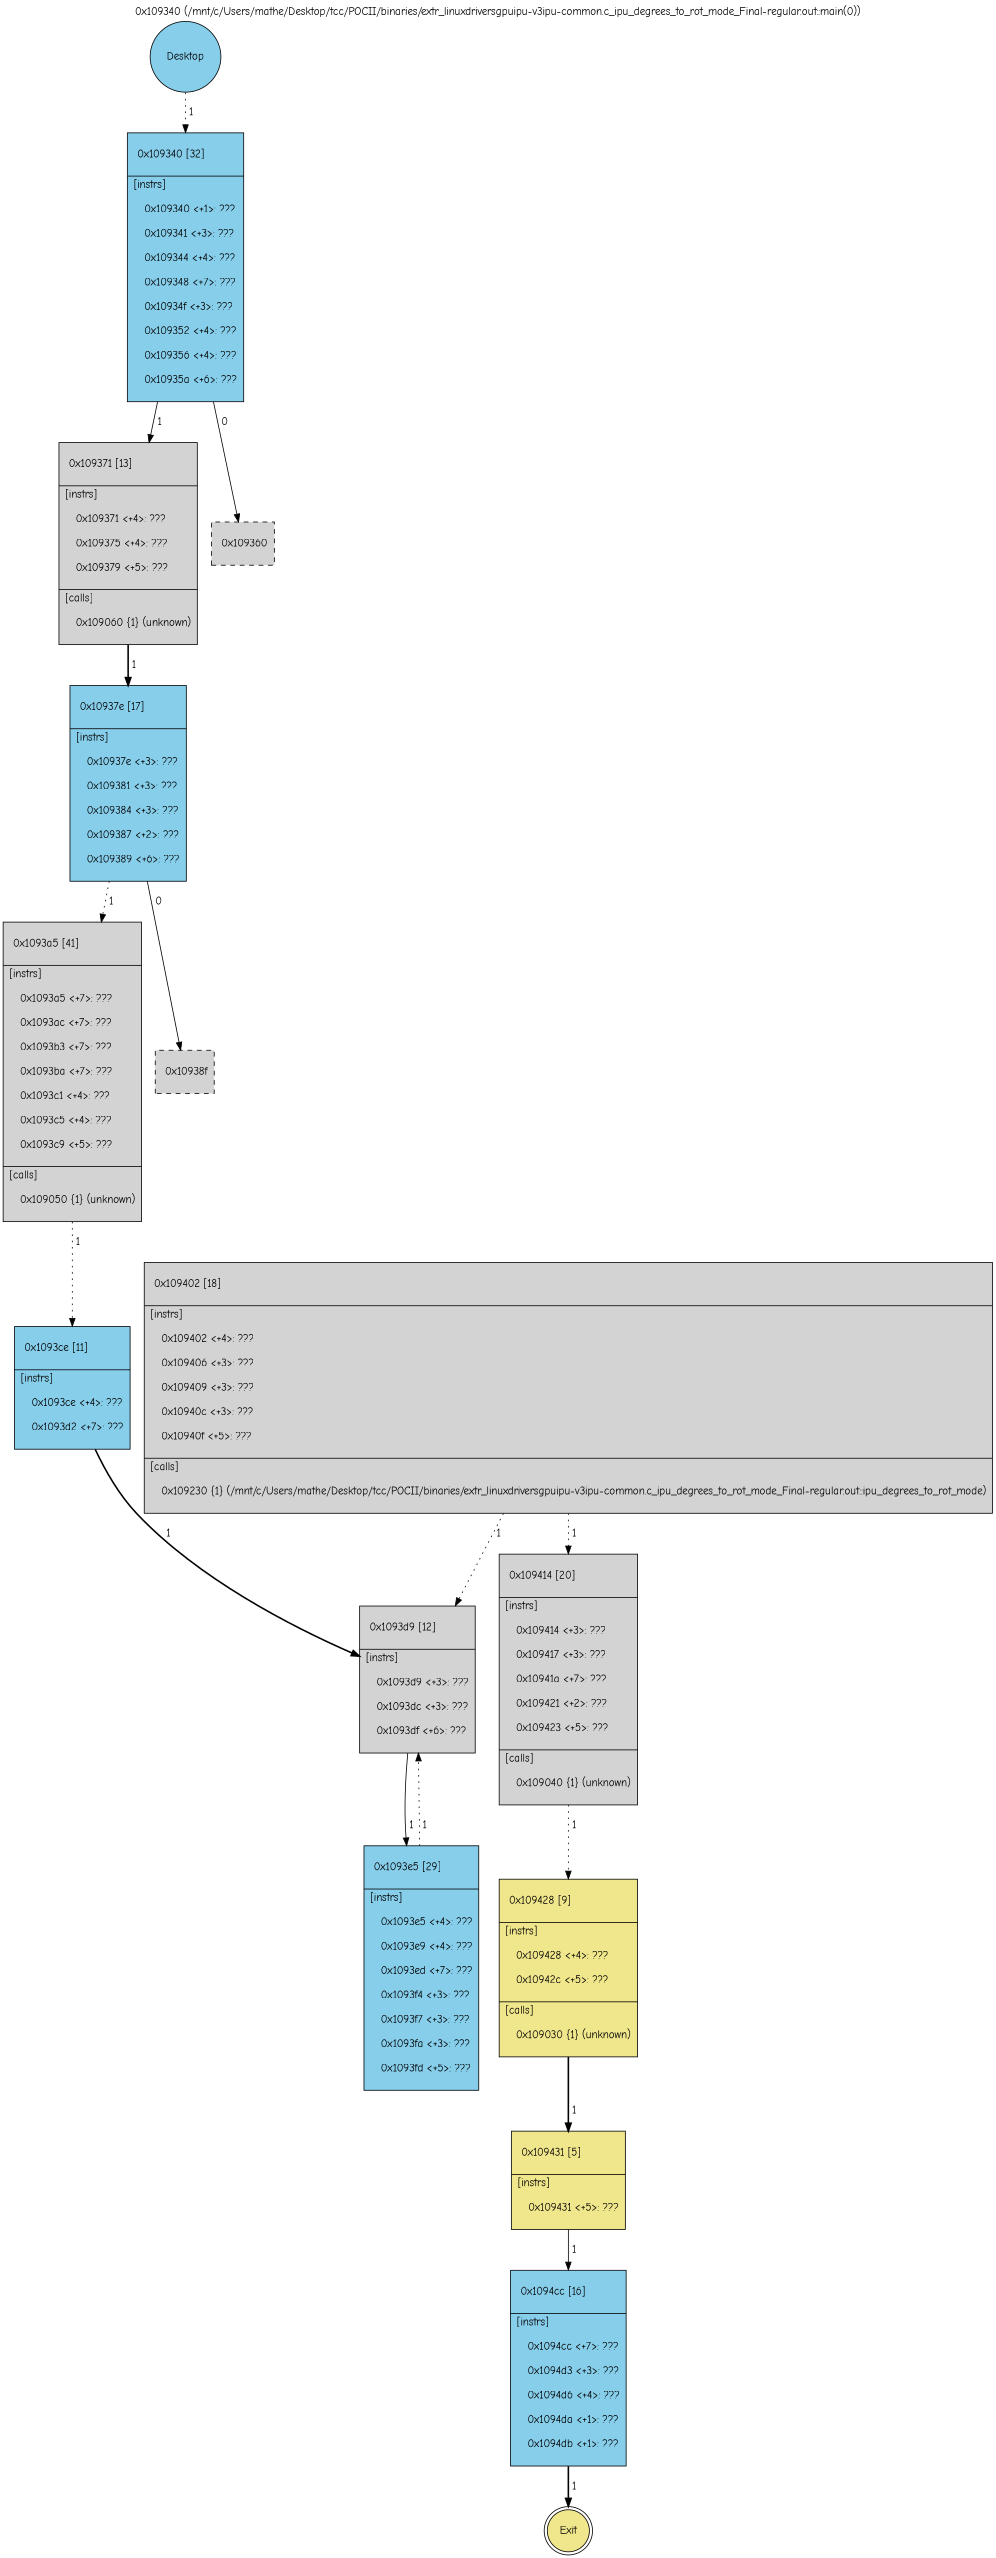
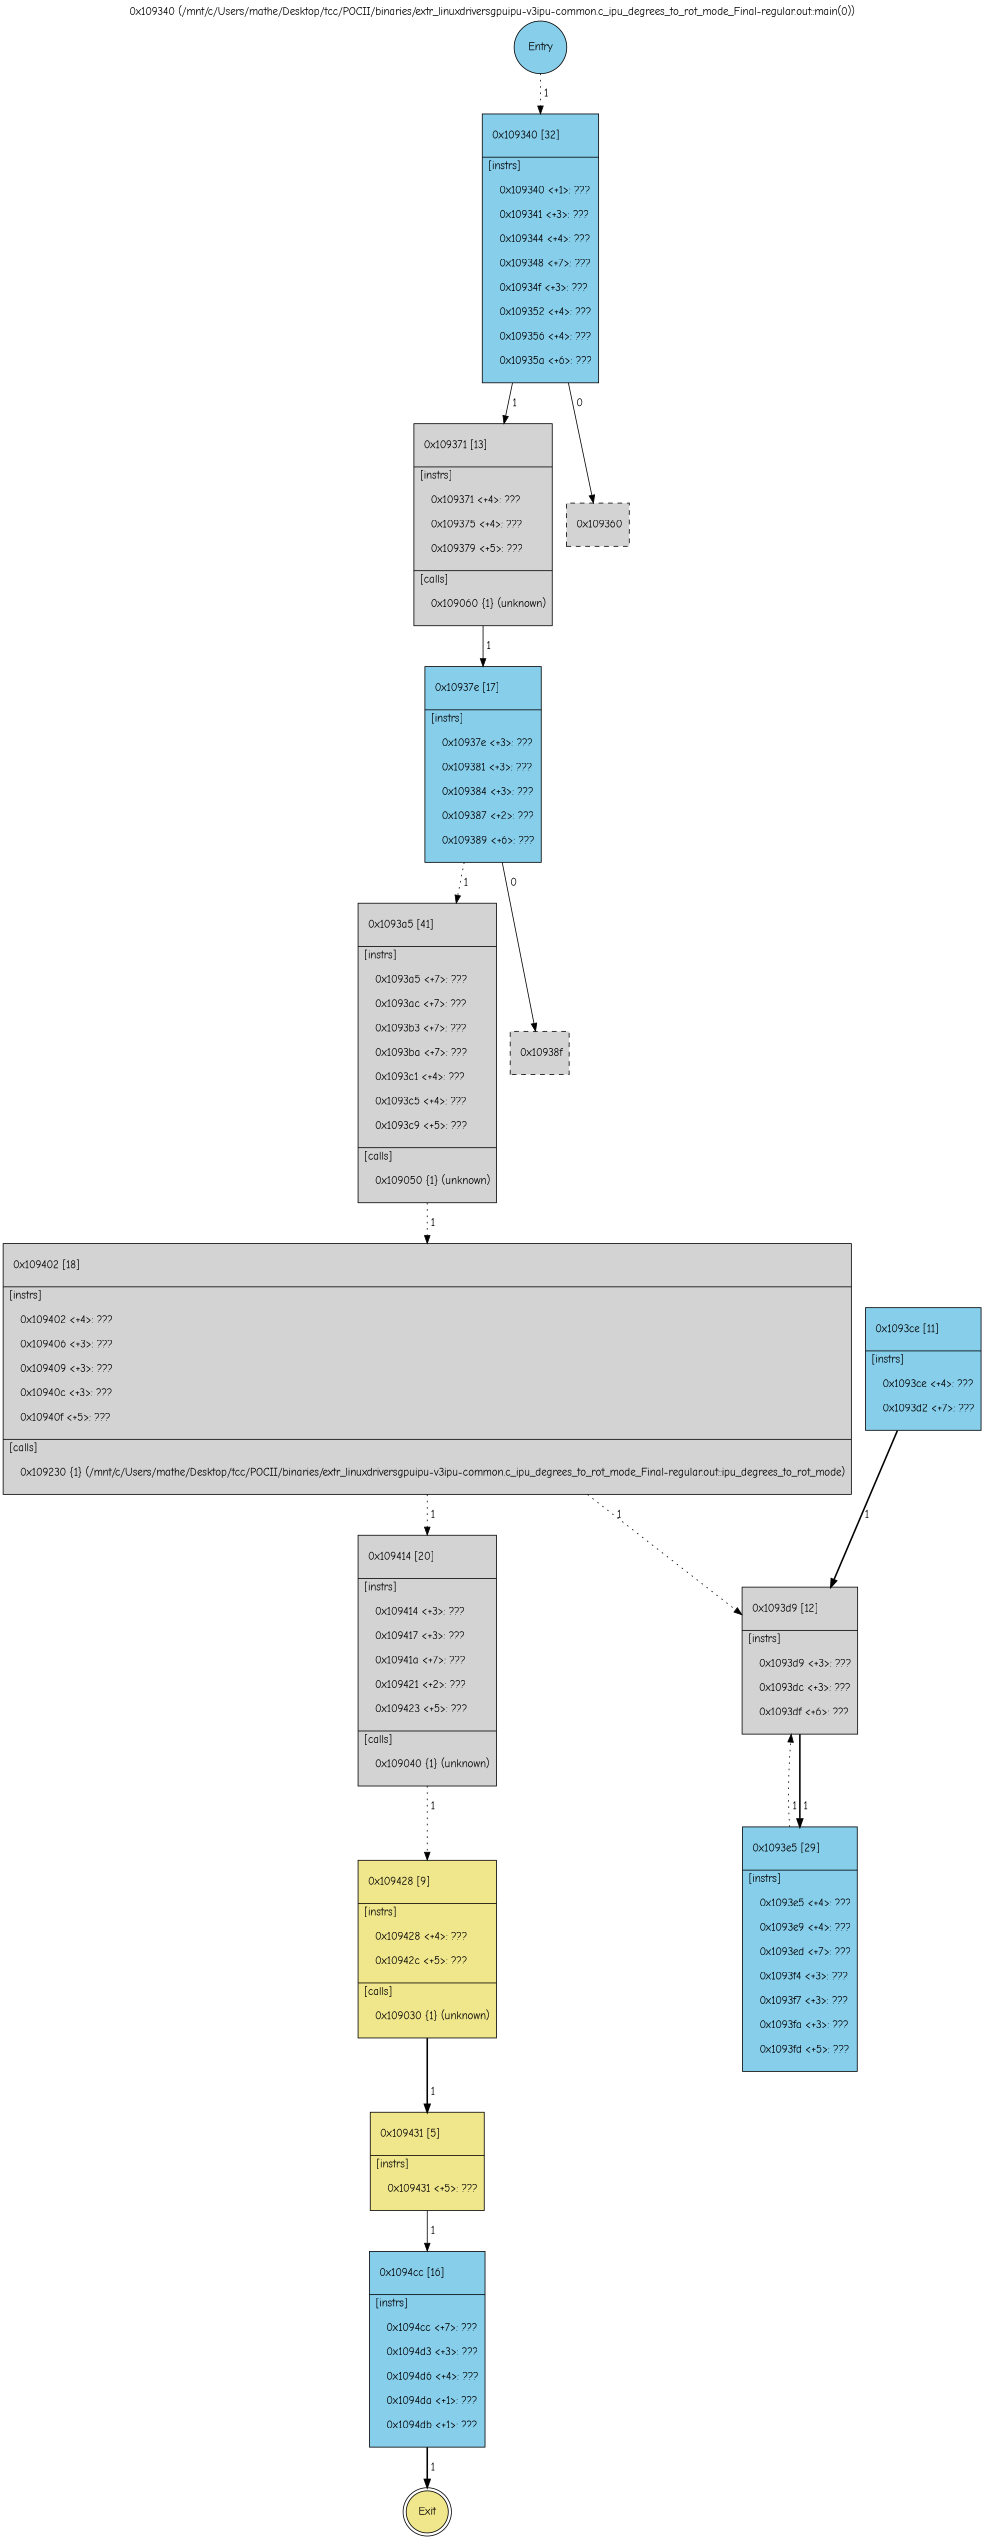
node "Desktop": label "Desktop" -> "Entry"
edge "0x109371 [13]" -> "0x10937e [17]": style bold -> solid
edge "0x1093a5 [41]" -> "0x1093ce [11]": now "0x1093a5 [41]" -> "0x109402 [18]"
edge "0x1093d9 [12]" -> "0x1093e5 [29]": style solid -> bold
